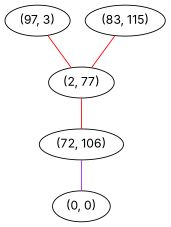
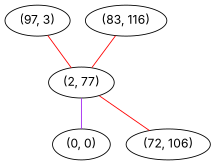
node "(83, 115)": label "(83, 115)" -> "(83, 116)"
edge "(72, 106)" -- "(0, 0)": now "(2, 77)" -- "(0, 0)"
